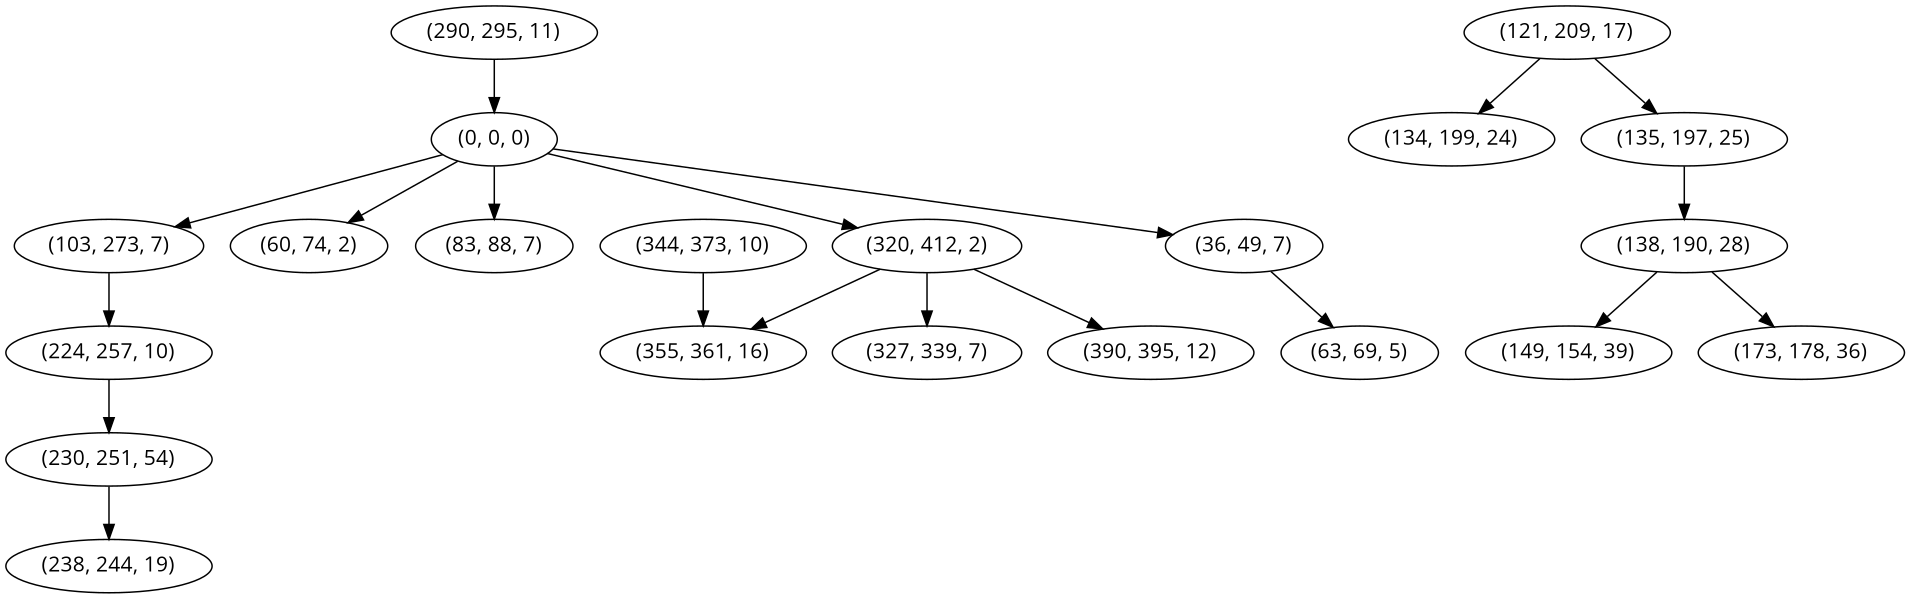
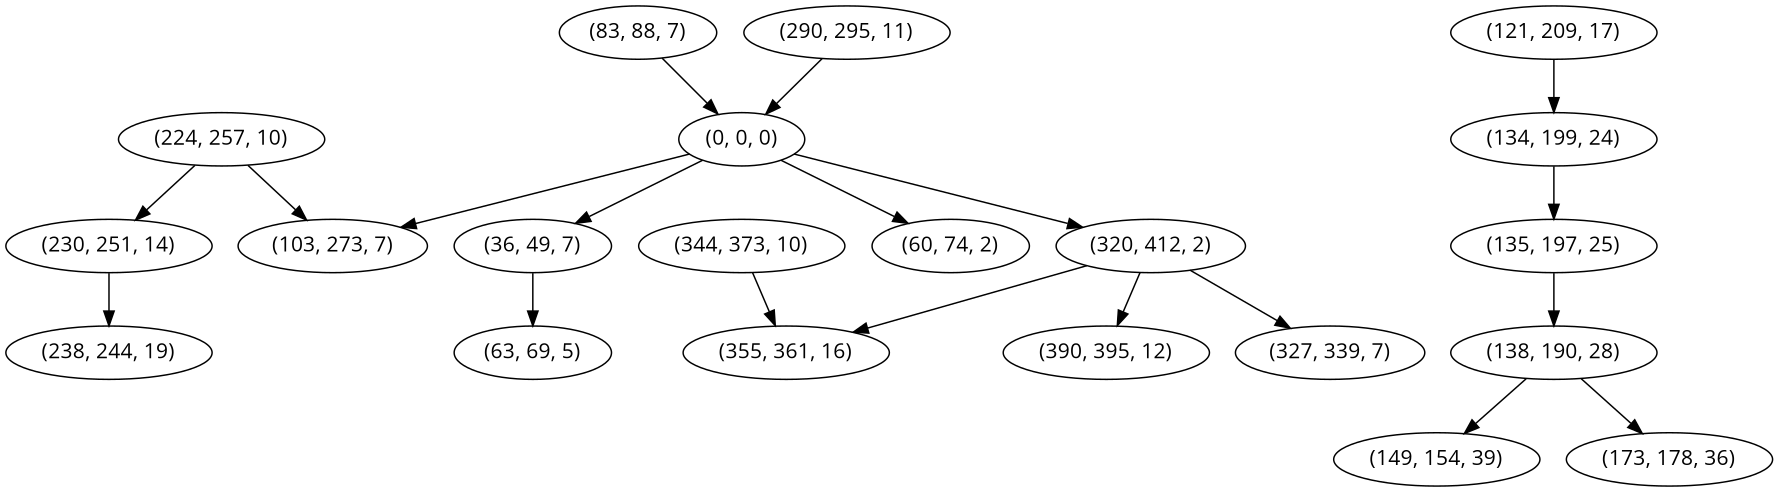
edge "(121, 209, 17)" -> "(135, 197, 25)": now "(134, 199, 24)" -> "(135, 197, 25)"
edge "(0, 0, 0)" -> "(83, 88, 7)": reversed
edge "(103, 273, 7)" -> "(224, 257, 10)": reversed
node "(230, 251, 54)": label "(230, 251, 54)" -> "(230, 251, 14)"
